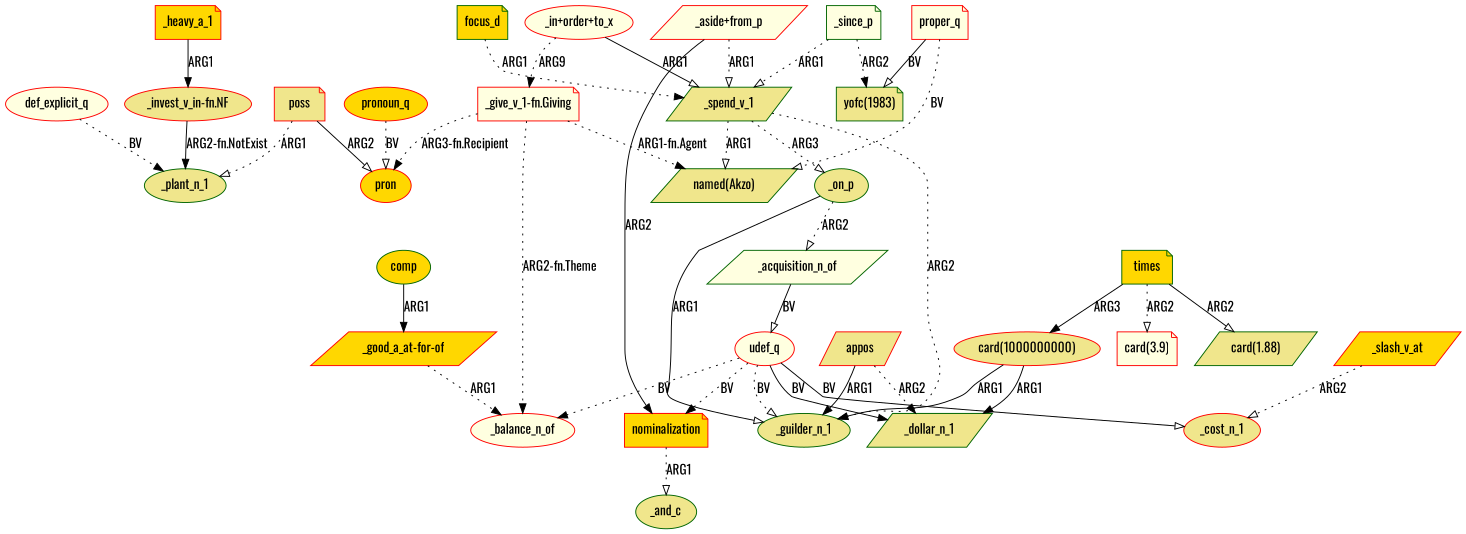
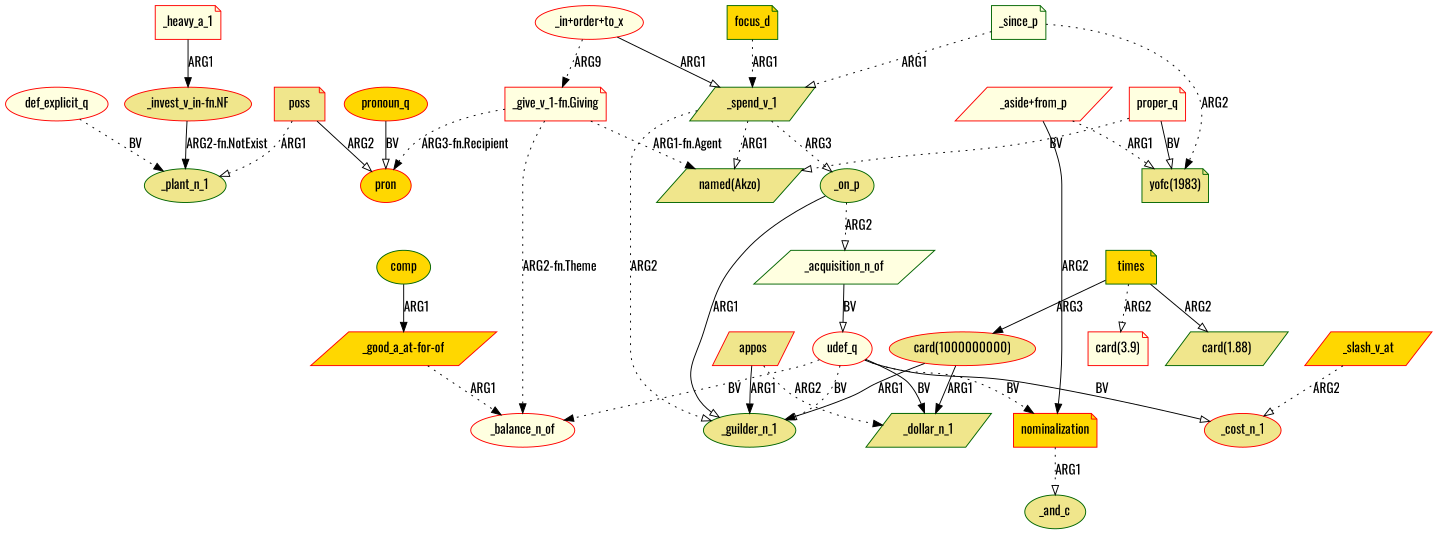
node "_heavy_a_1": fillcolor gold -> lightyellow
edge "_aside+from_p" -> "_spend_v_1": now "_aside+from_p" -> "yofc(1983)"
edge "pronoun_q" -> "pron": style dotted -> solid
